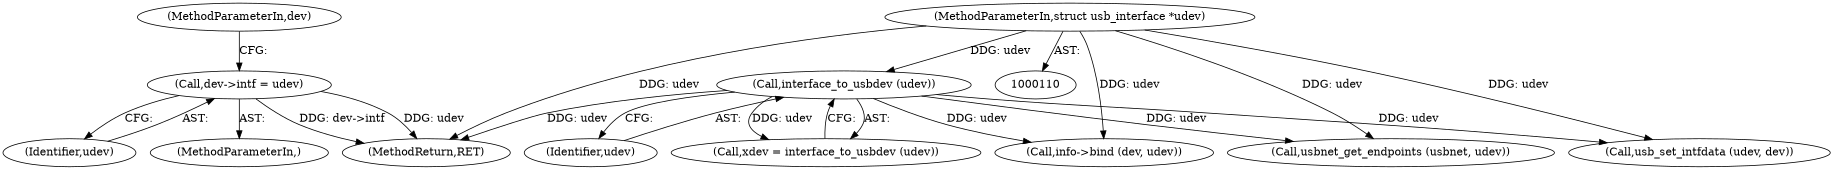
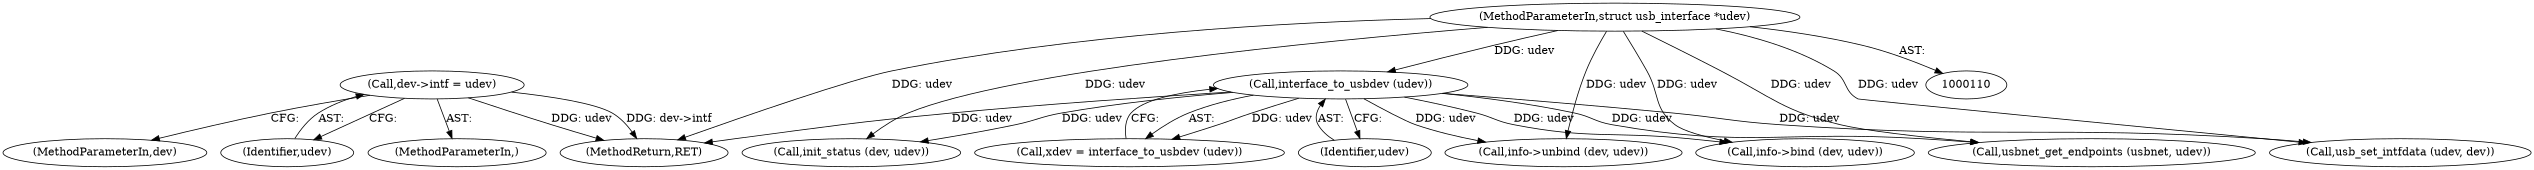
edge "(MethodParameterIn,dev)" -> "(Call,dev->intf = udev)": reversed
node "(Call,init_status (dev, udev))": added
node "(Call,info->unbind (dev, udev))": added
